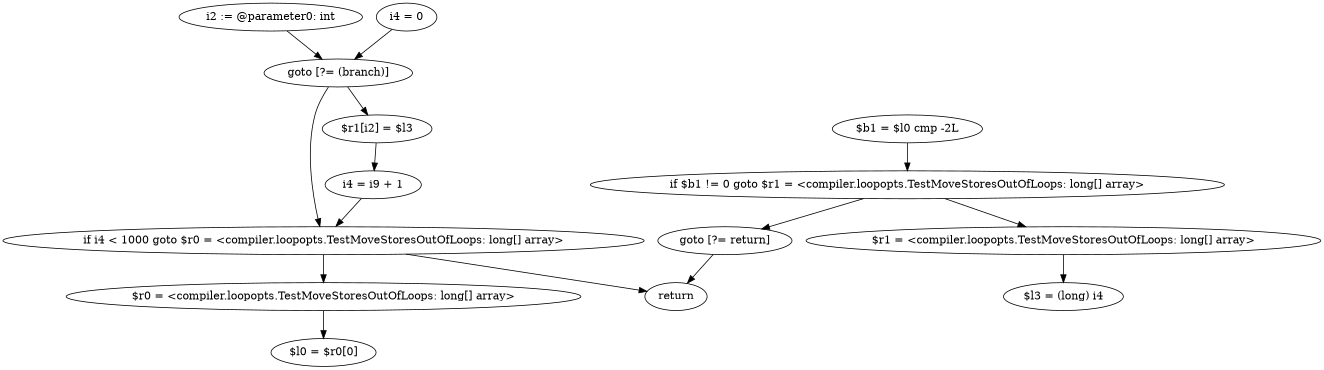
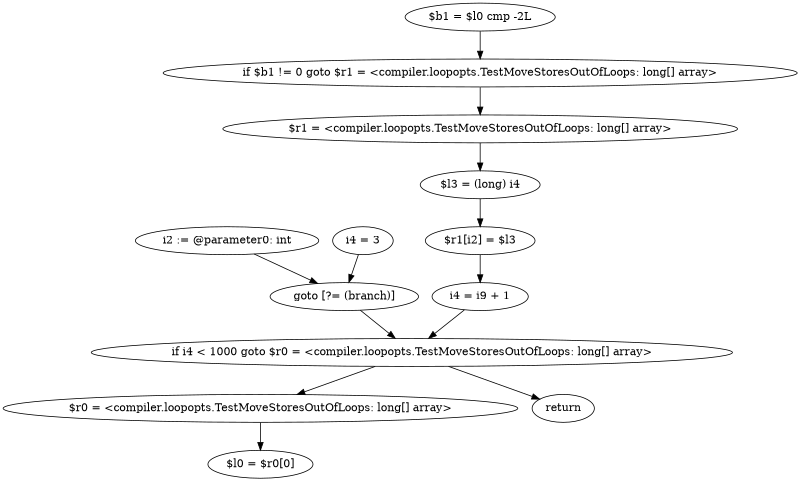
node "i4 = 0": label "i4 = 0" -> "i4 = 3"
edge "goto [?= (branch)]" -> "$r1[i2] = $l3": now "$l3 = (long) i4" -> "$r1[i2] = $l3"
node "goto [?= return]": removed
